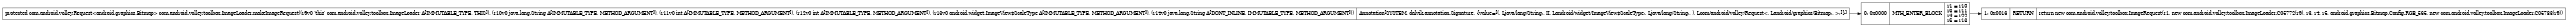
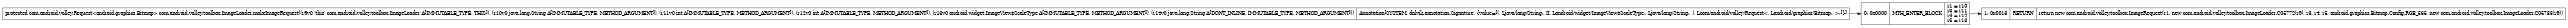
node "0: 0x0000": text "r4 = r22" -> "r4 = r12"
